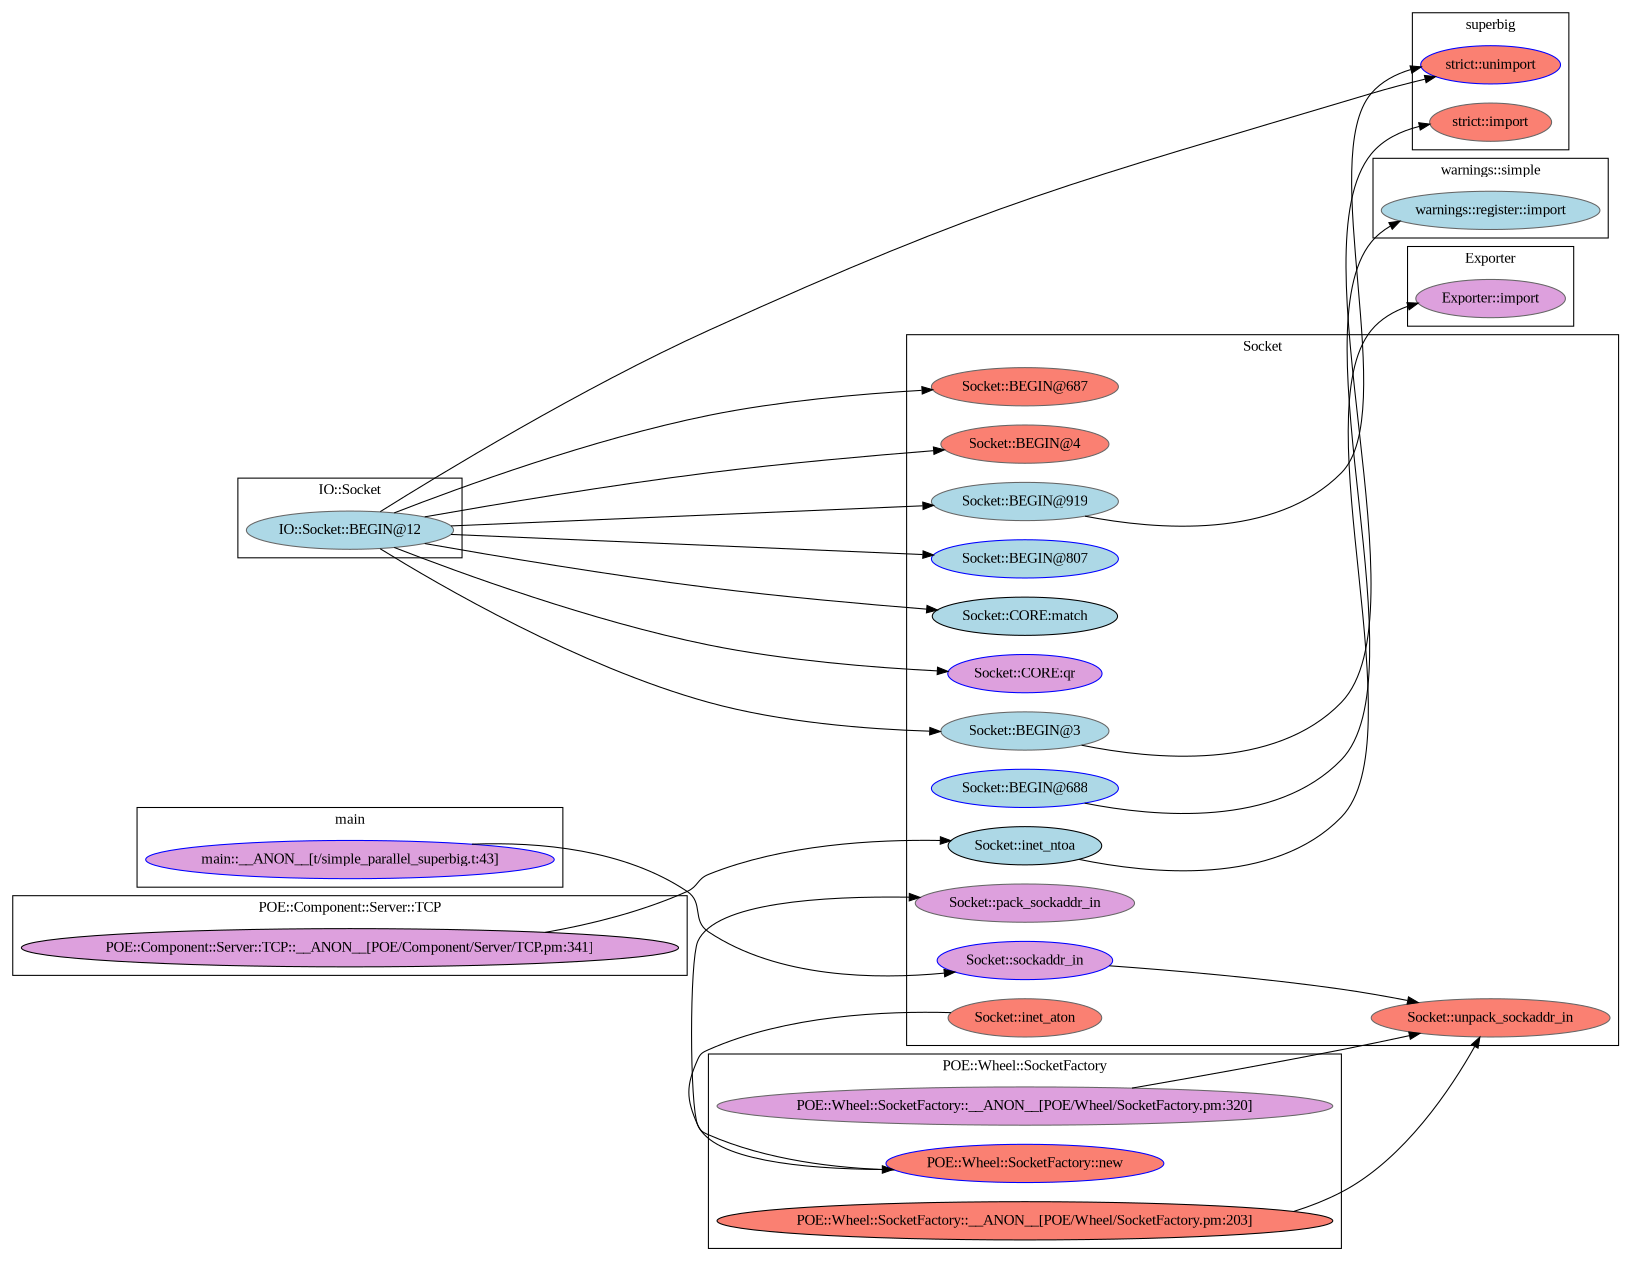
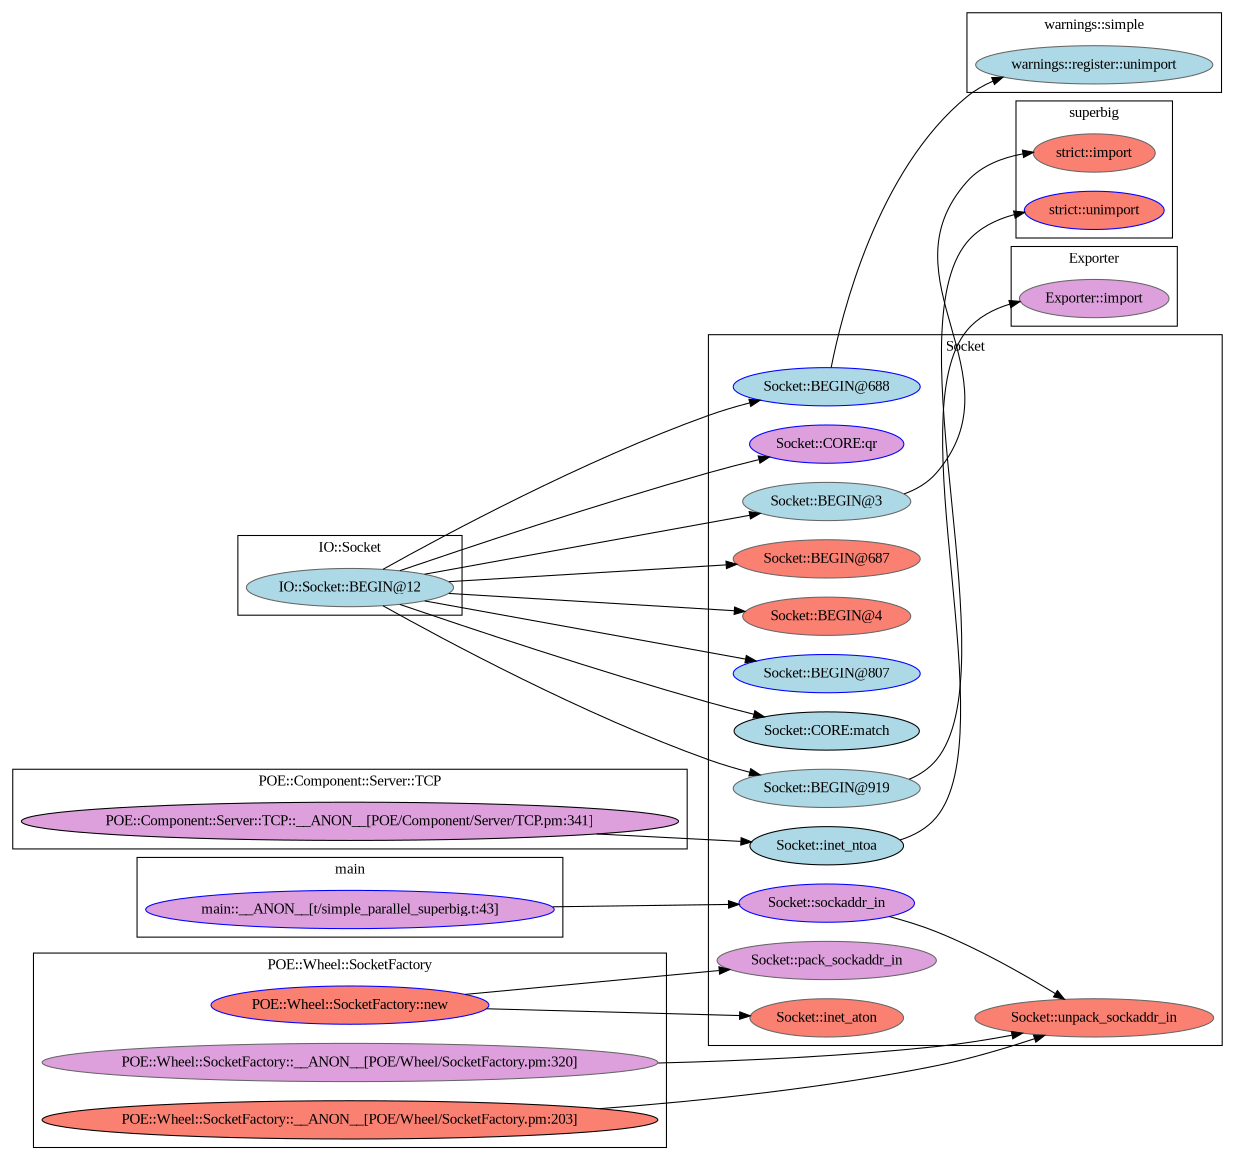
node "warnings::register::import": label "warnings::register::import" -> "warnings::register::unimport"
edge "IO::Socket::BEGIN@12" -> "strict::unimport": now "IO::Socket::BEGIN@12" -> "Socket::BEGIN@688"
edge "Socket::inet_aton" -> "POE::Wheel::SocketFactory::new": reversed
